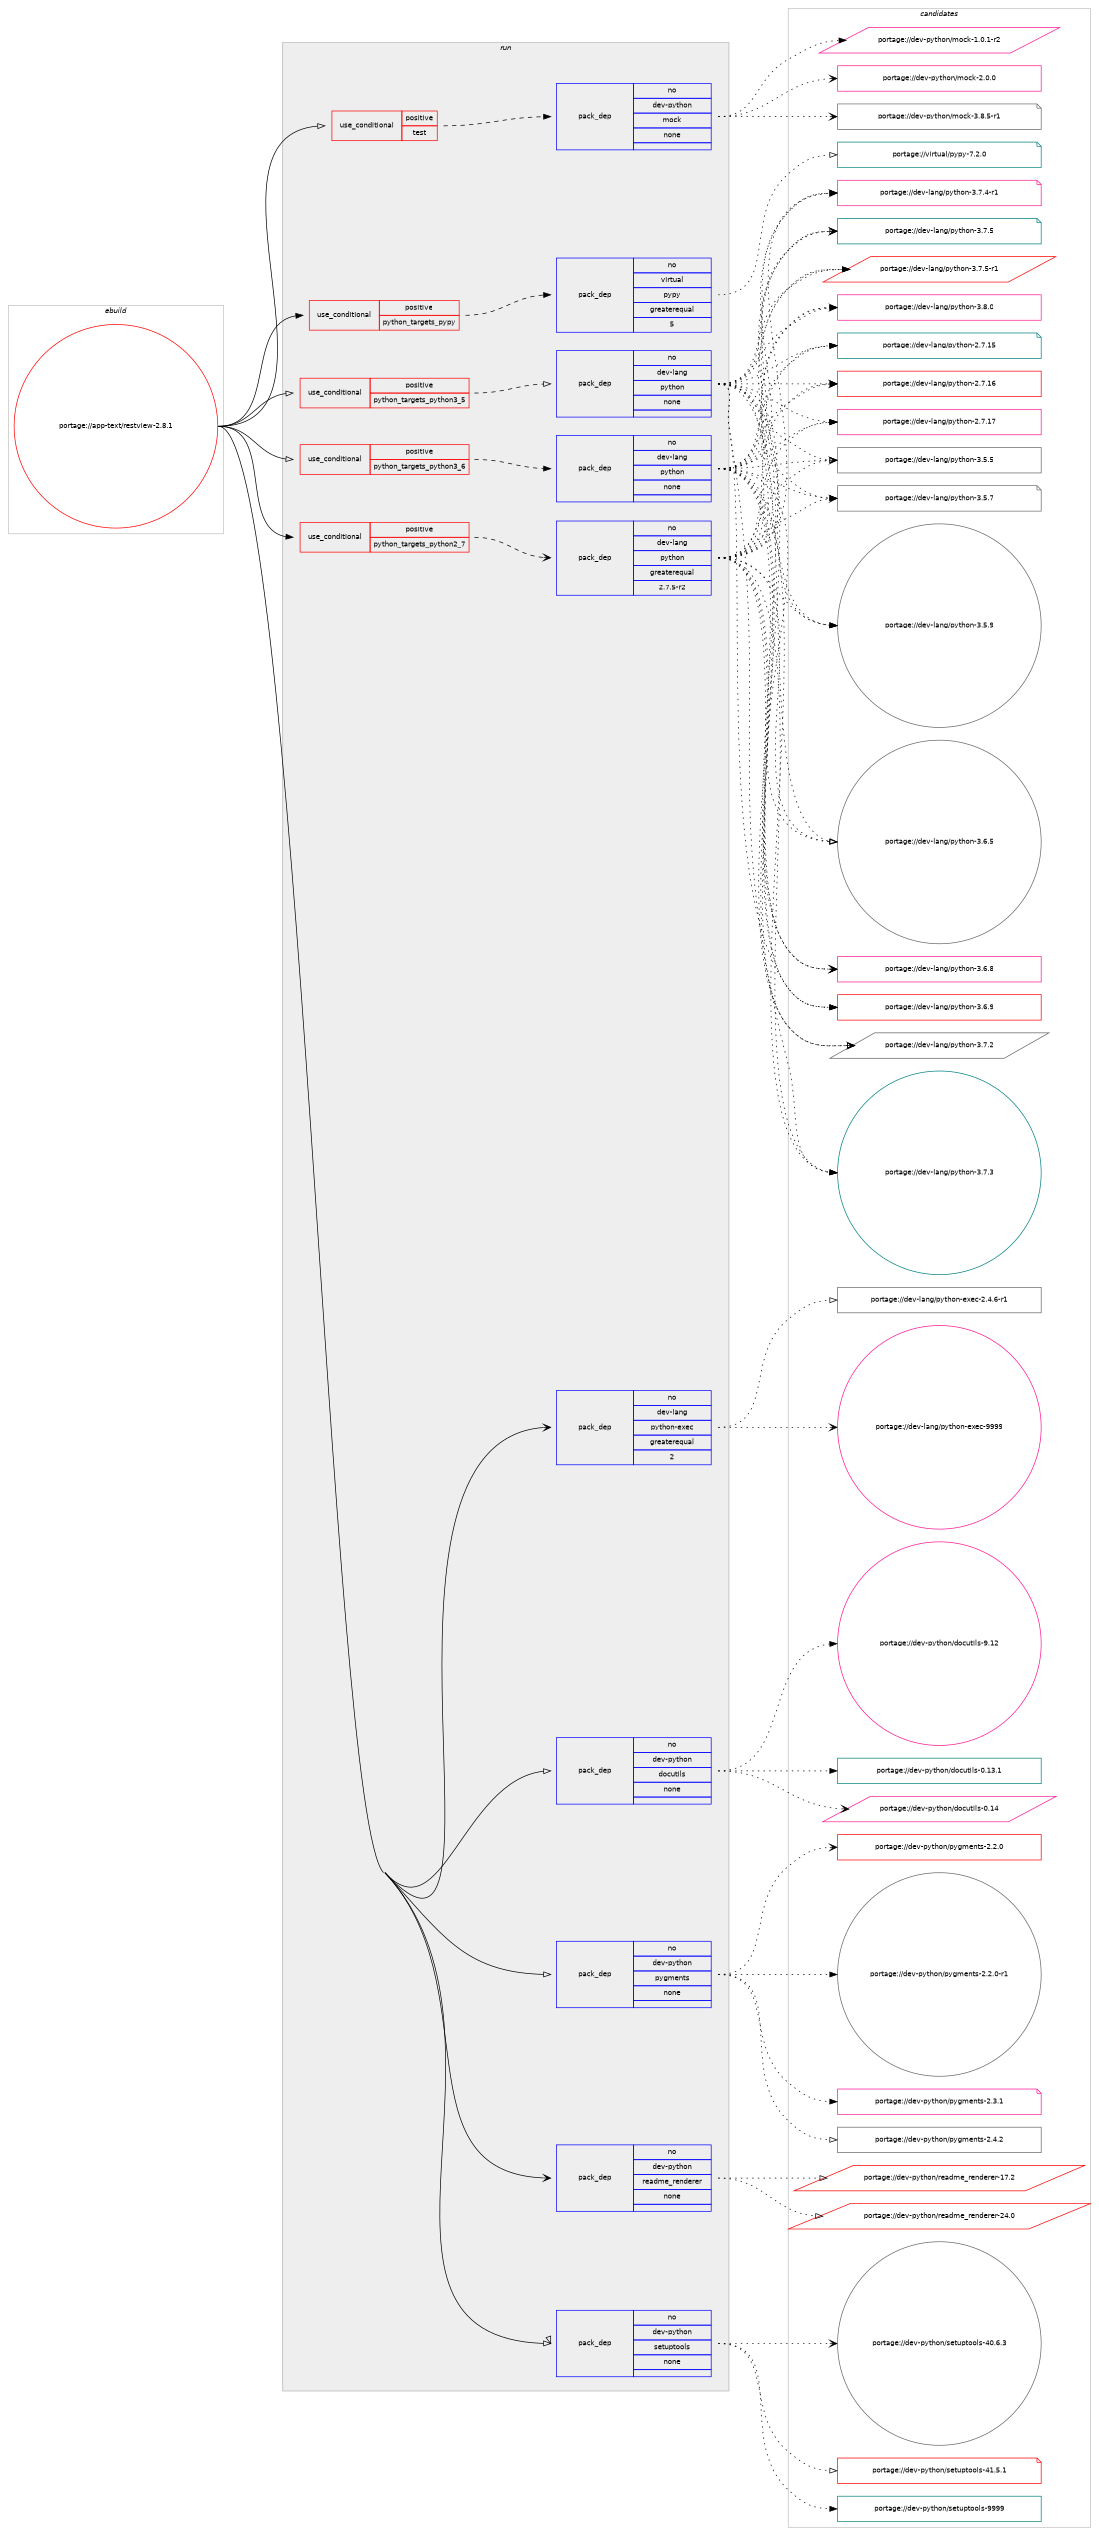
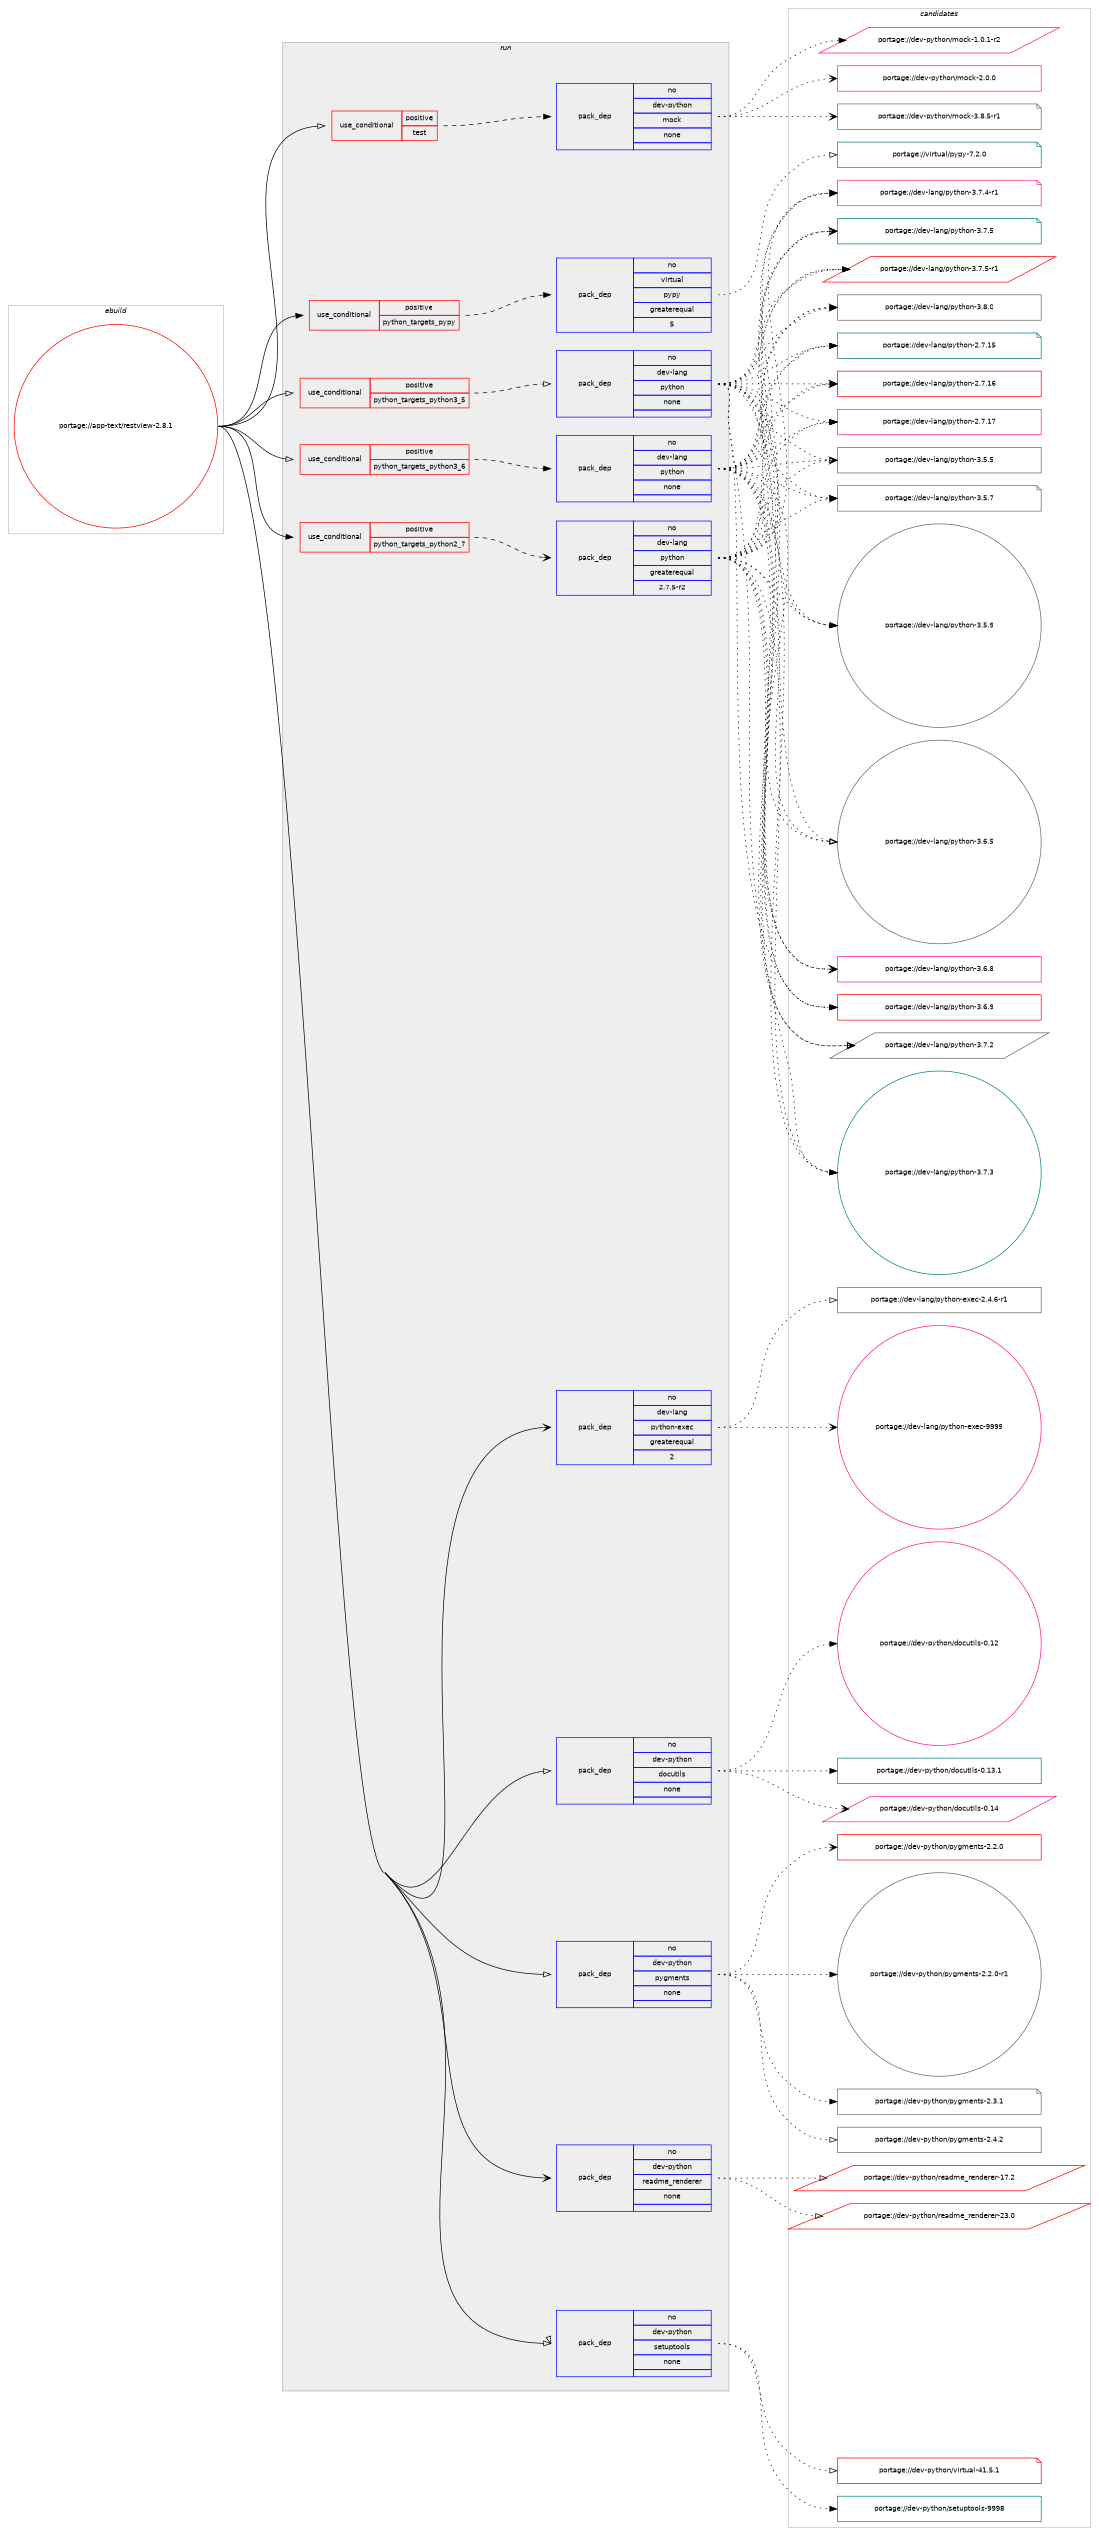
node "portage://dev-lang/python-3.8.0": color deeppink -> gray40
node "portage://dev-python/docutils-9.12": label "portage://dev-python/docutils-9.12" -> "portage://dev-python/docutils-0.12"
node "portage://dev-python/pygments-2.3.1": color deeppink -> gray40
node "portage://dev-python/readme_renderer-24.0": label "portage://dev-python/readme_renderer-24.0" -> "portage://dev-python/readme_renderer-23.0"
node "portage://dev-python/setuptools-40.6.3": removed
node "portage://dev-python/setuptools-41.5.1": label "portage://dev-python/setuptools-41.5.1" -> "portage://dev-python/virtual-41.5.1"
node "portage://dev-python/setuptools-9999": label "portage://dev-python/setuptools-9999" -> "portage://dev-python/setuptools-9998"
